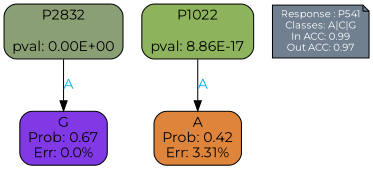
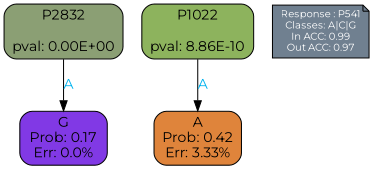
node "P1022 pval: 8.86E-17": label "P1022 pval: 8.86E-17" -> "P1022 pval: 8.86E-10"
node "G Prob: 0.67 Err: 0.0%": label "G Prob: 0.67 Err: 0.0%" -> "G Prob: 0.17 Err: 0.0%"
node "A Prob: 0.42 Err: 3.31%": label "A Prob: 0.42 Err: 3.31%" -> "A Prob: 0.42 Err: 3.33%"
